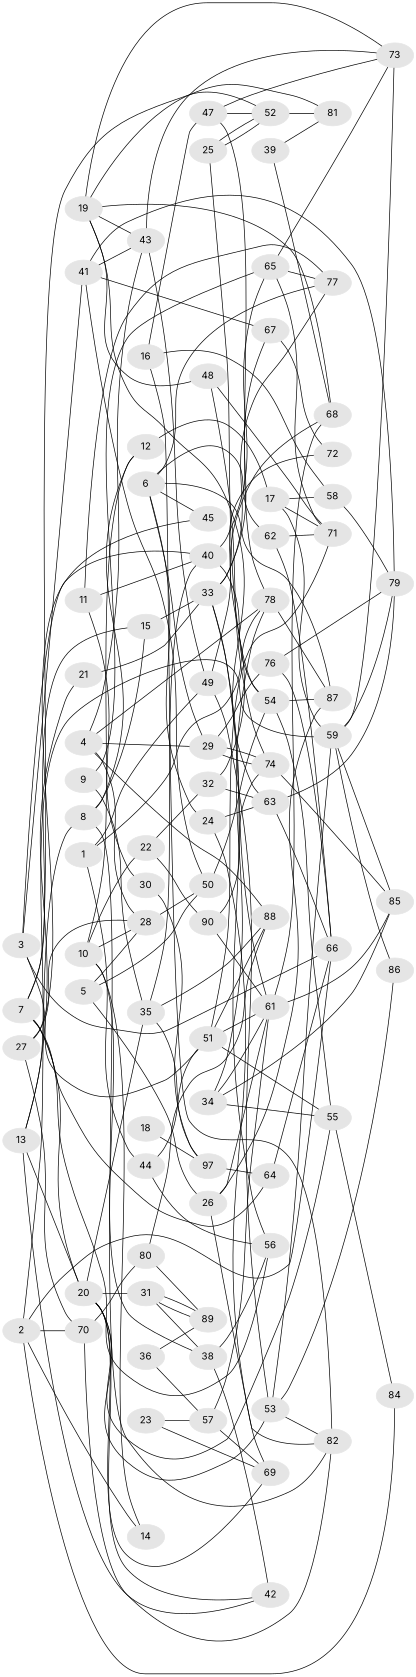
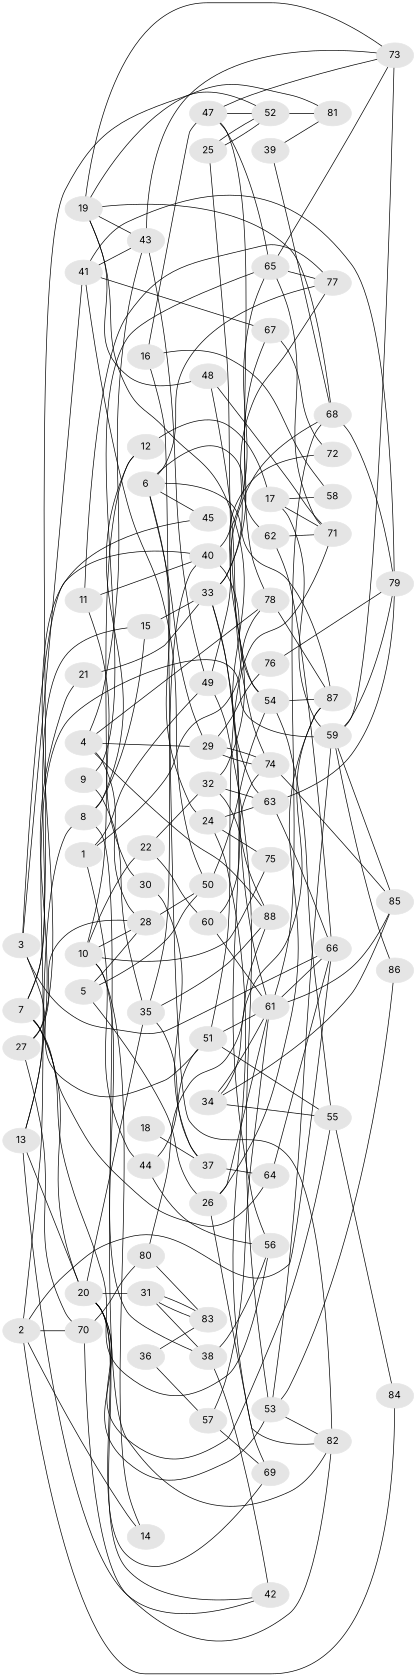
edge "47" -- "65": added
edge "58" -- "79": now "68" -- "79"
edge "76" -- "66": now "61" -- "66"
node "75": added
edge "78" -- "34": now "87" -- "34"
node "90": label "90" -> "60"
edge "88" -- "51": now "88" -- "32"
node "97": label "97" -> "37"
node "89": label "89" -> "83"
node "23": removed
